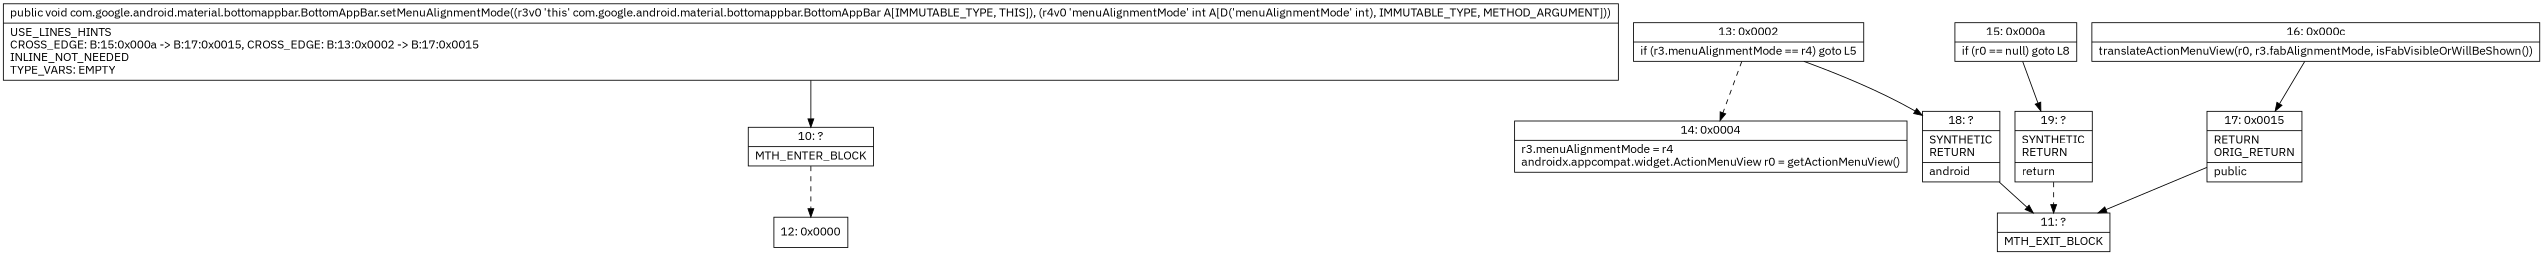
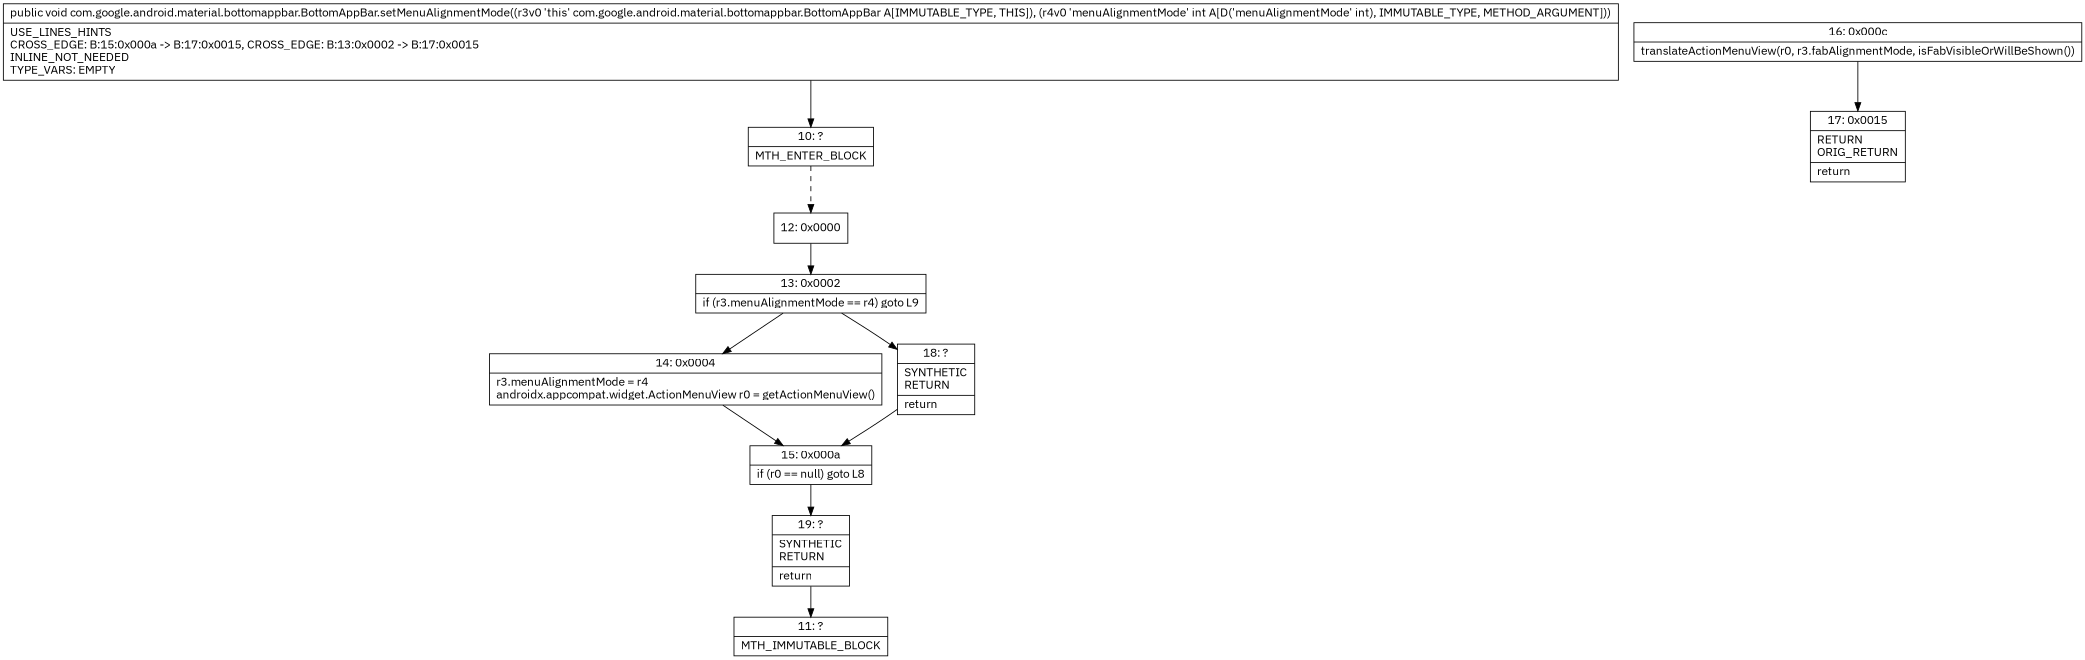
node "13: 0x0002": text "if (r3.menuAlignmentMode == r4) goto L5" -> "if (r3.menuAlignmentMode == r4) goto L9"
edge "13: 0x0002" -> "14: 0x0004": style dashed -> solid
node "18: ?": text "android" -> "return"
node "17: 0x0015": text "public" -> "return"
edge "17: 0x0015" -> "11: ?": removed
edge "19: ?" -> "11: ?": style dashed -> solid
edge "18: ?" -> "11: ?": now "18: ?" -> "15: 0x000a"
node "11: ?": text "MTH_EXIT_BLOCK" -> "MTH_IMMUTABLE_BLOCK"
edge "12: 0x0000" -> "13: 0x0002": added
edge "14: 0x0004" -> "15: 0x000a": added
